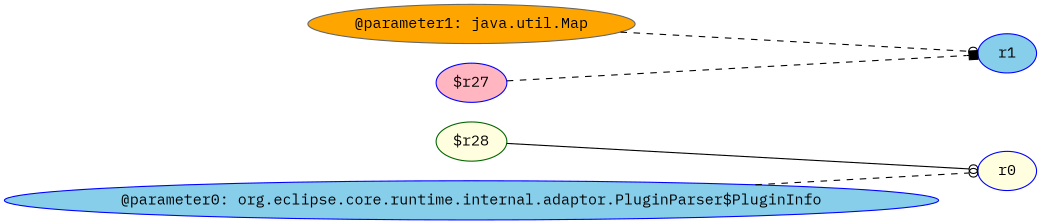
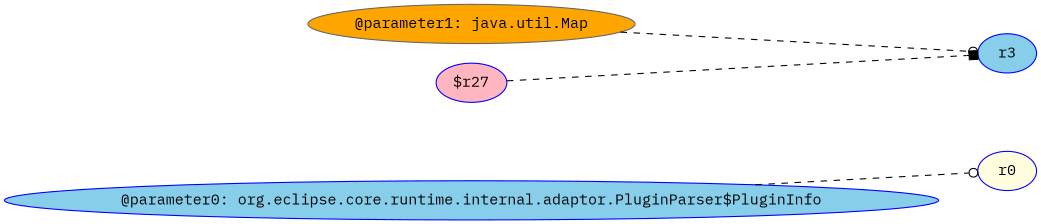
node "r1": label "r1" -> "r3"
node "$r28": removed
